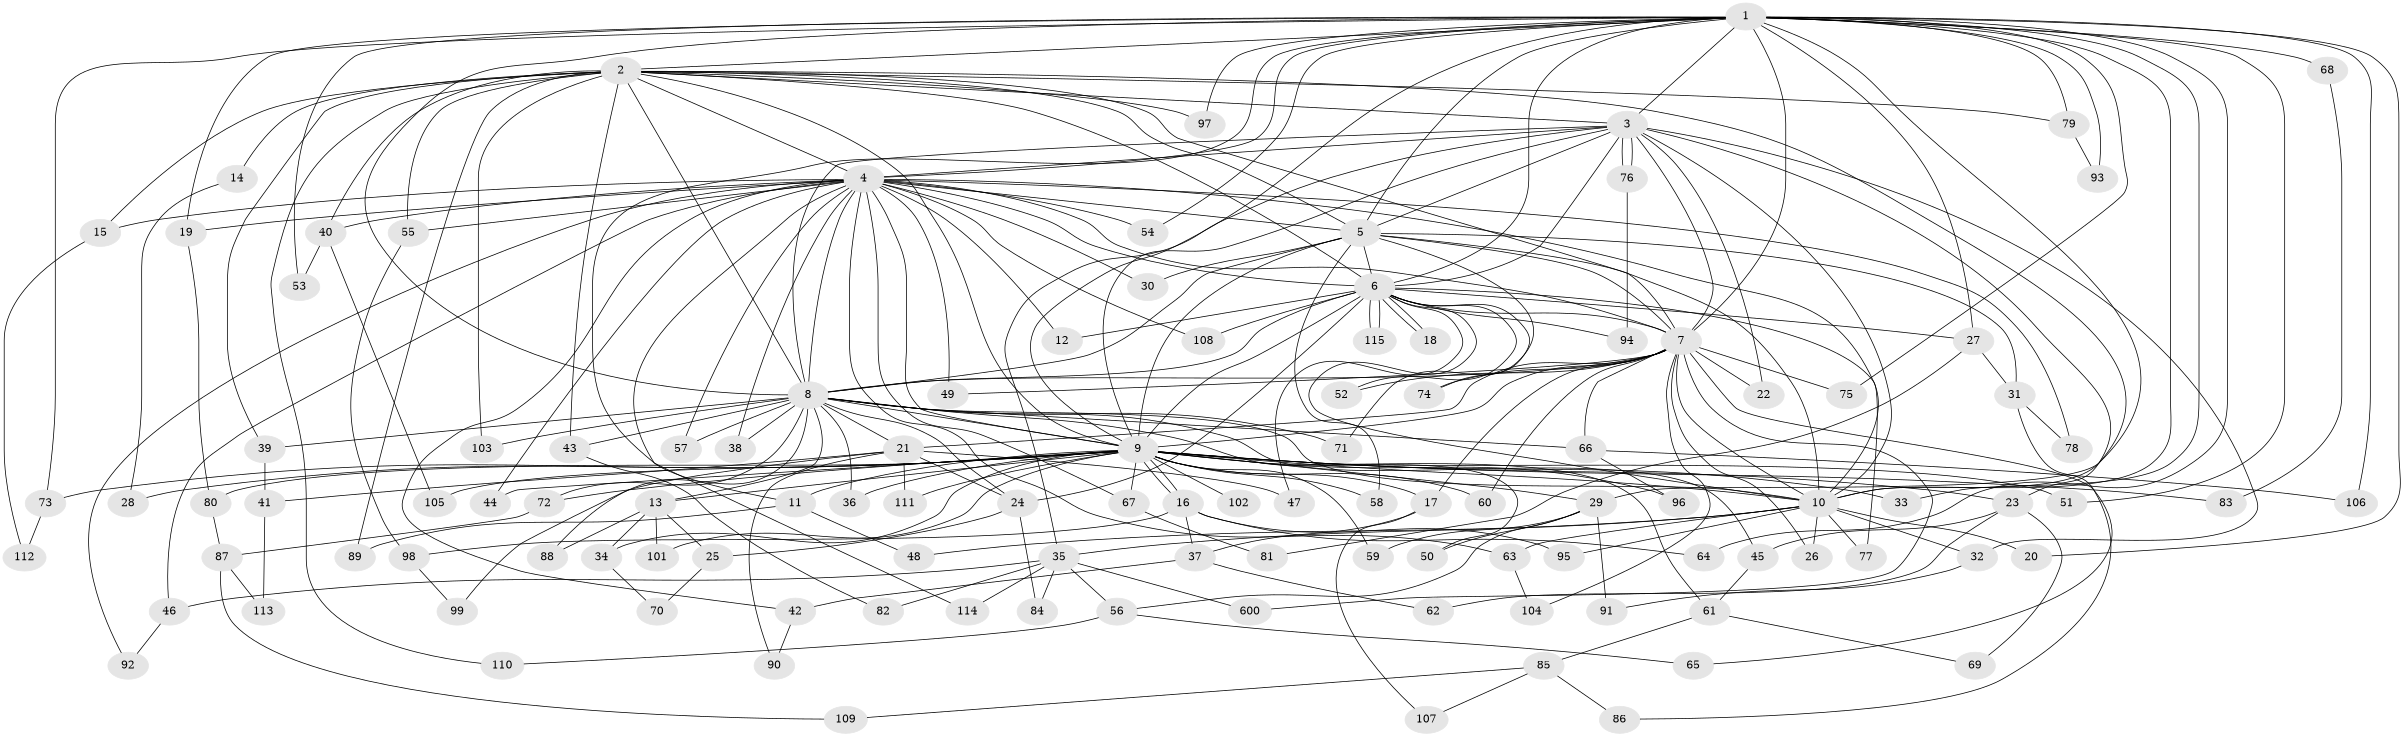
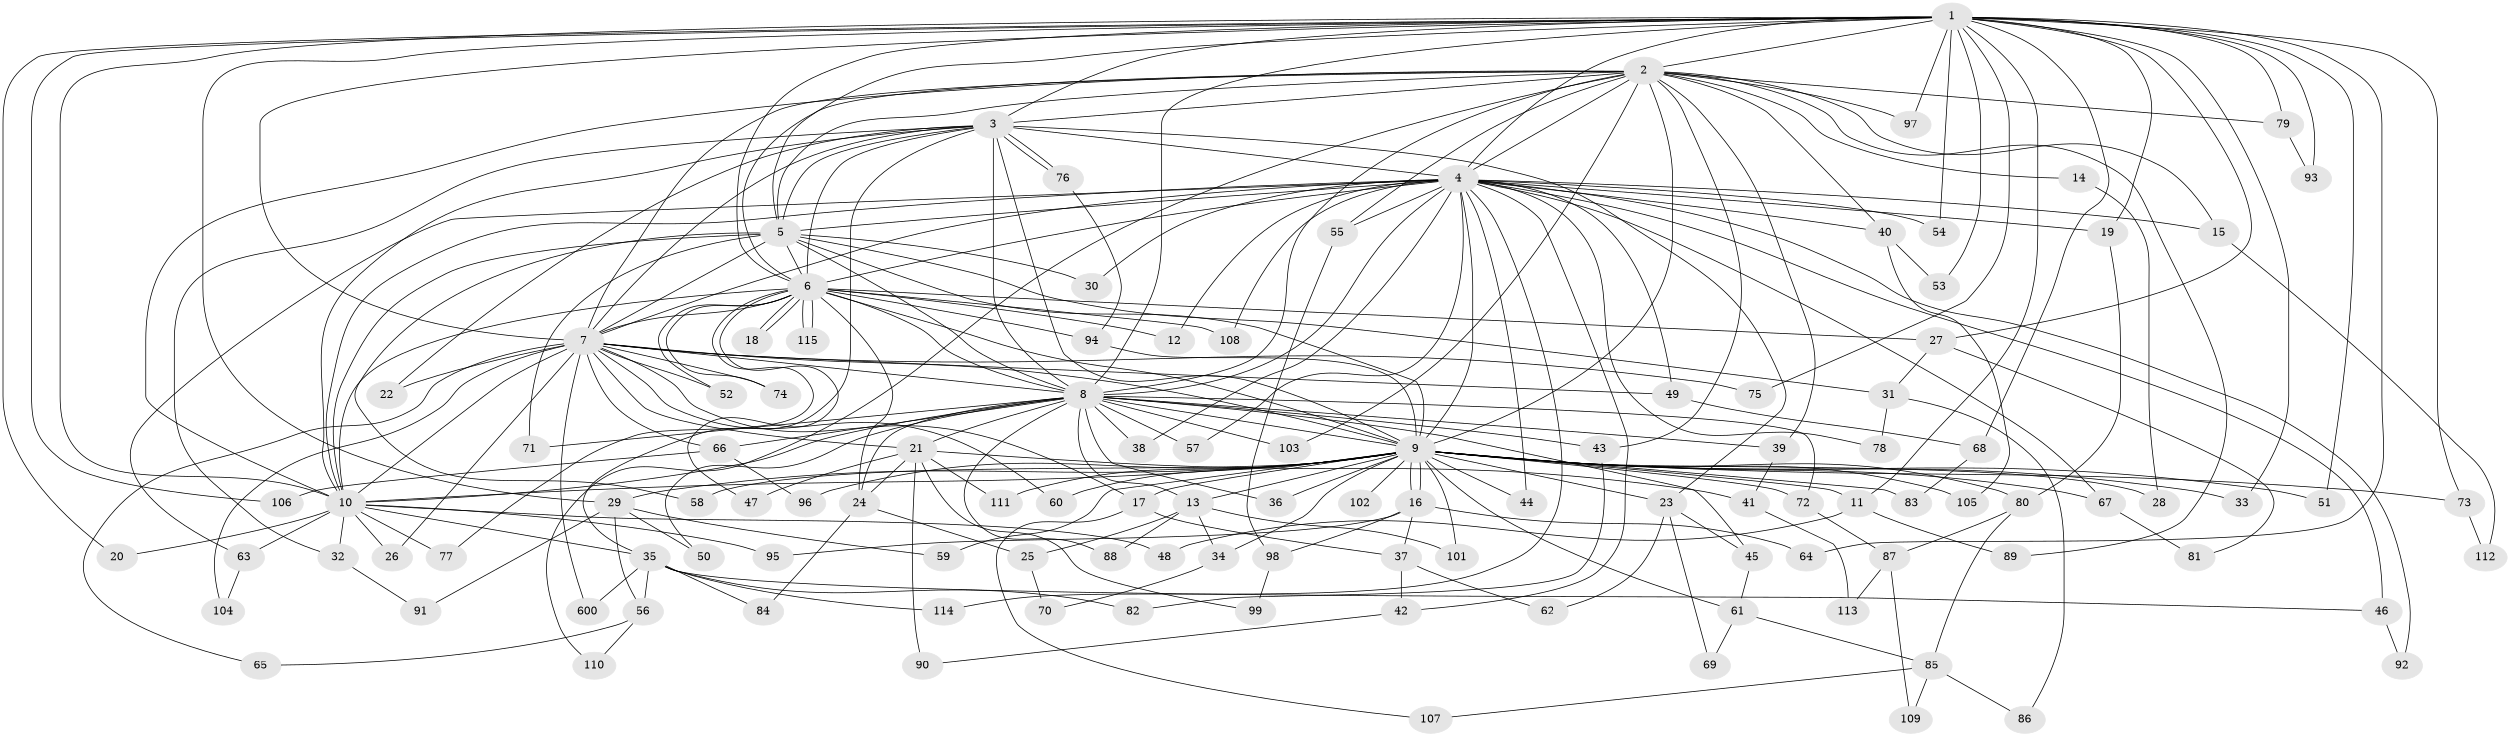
edge "1" -- "9": now "94" -- "9"
edge "49" -- "68": added
edge "80" -- "85": added
